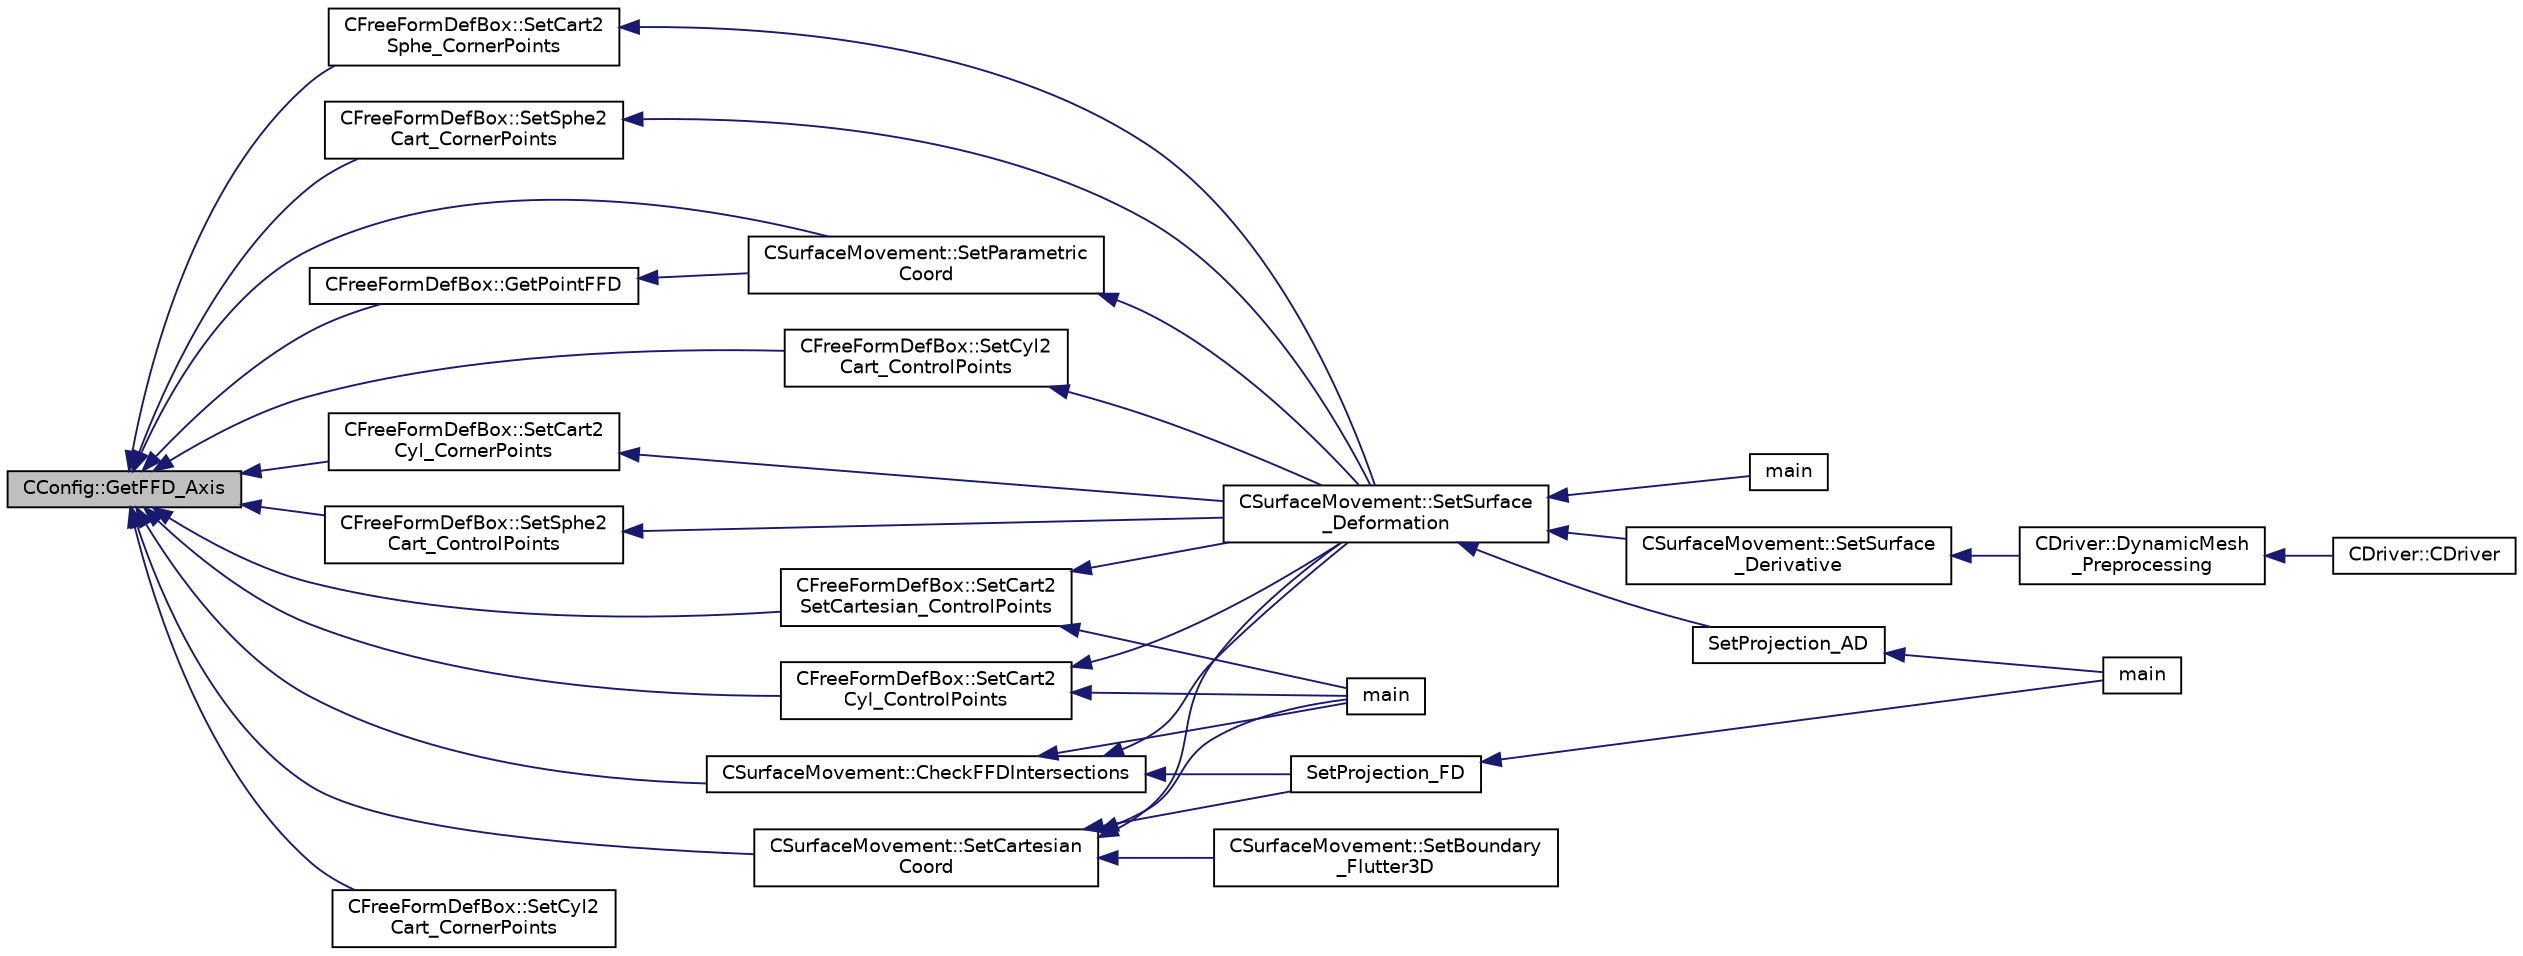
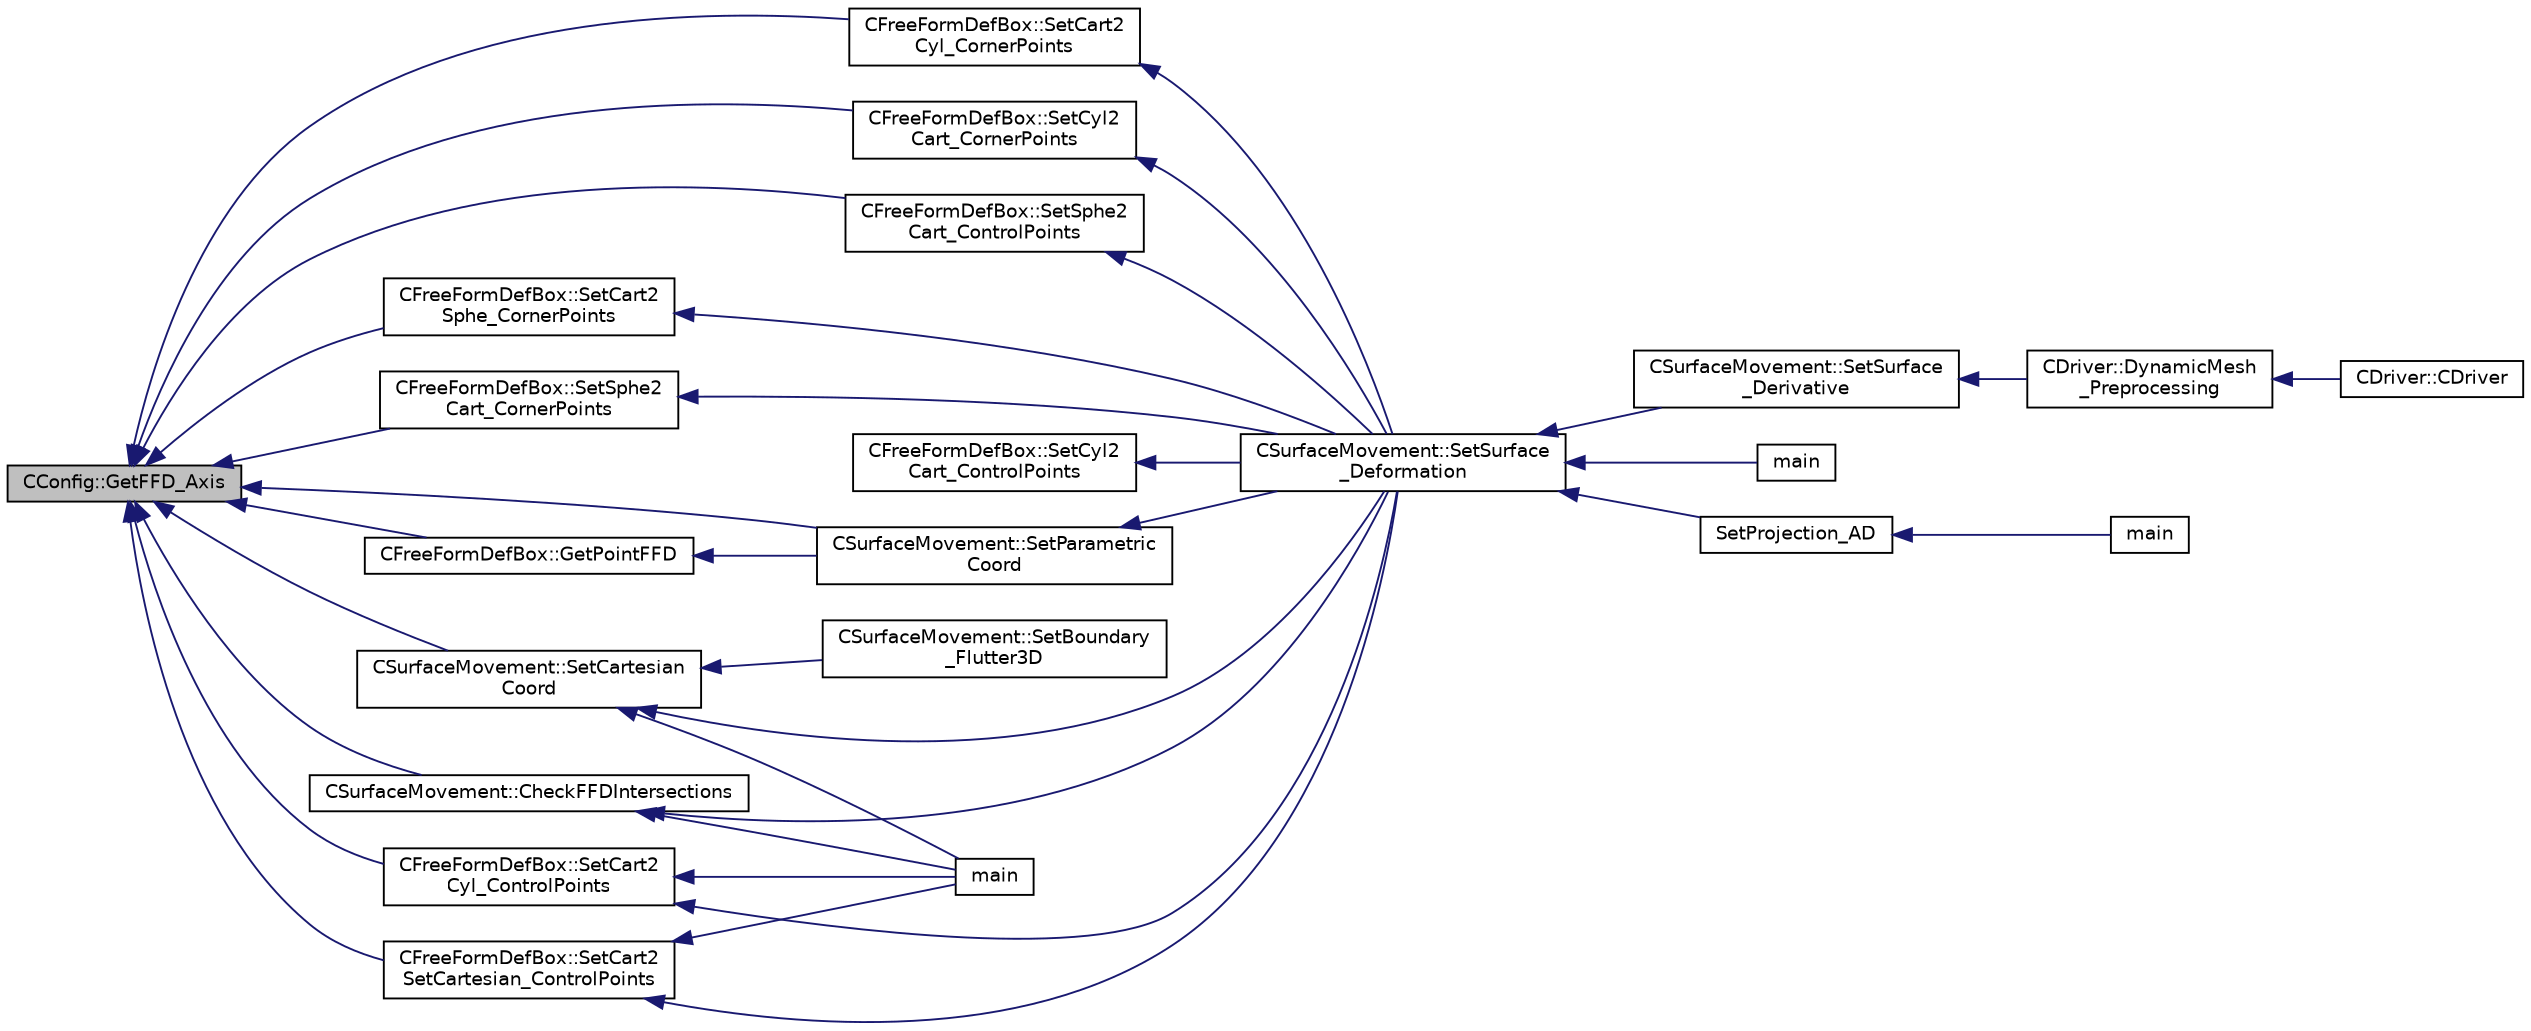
edge "CSurfaceMovement::SetSurface _Deformation" -> "CFreeFormDefBox::SetCyl2 Cart_CornerPoints": added
edge "CFreeFormDefBox::SetCyl2 Cart_ControlPoints" -> "CConfig::GetFFD_Axis": removed
node "SetProjection_FD": removed
